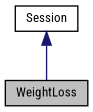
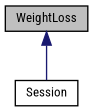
edge "WeightLoss" -> "Session": reversed
